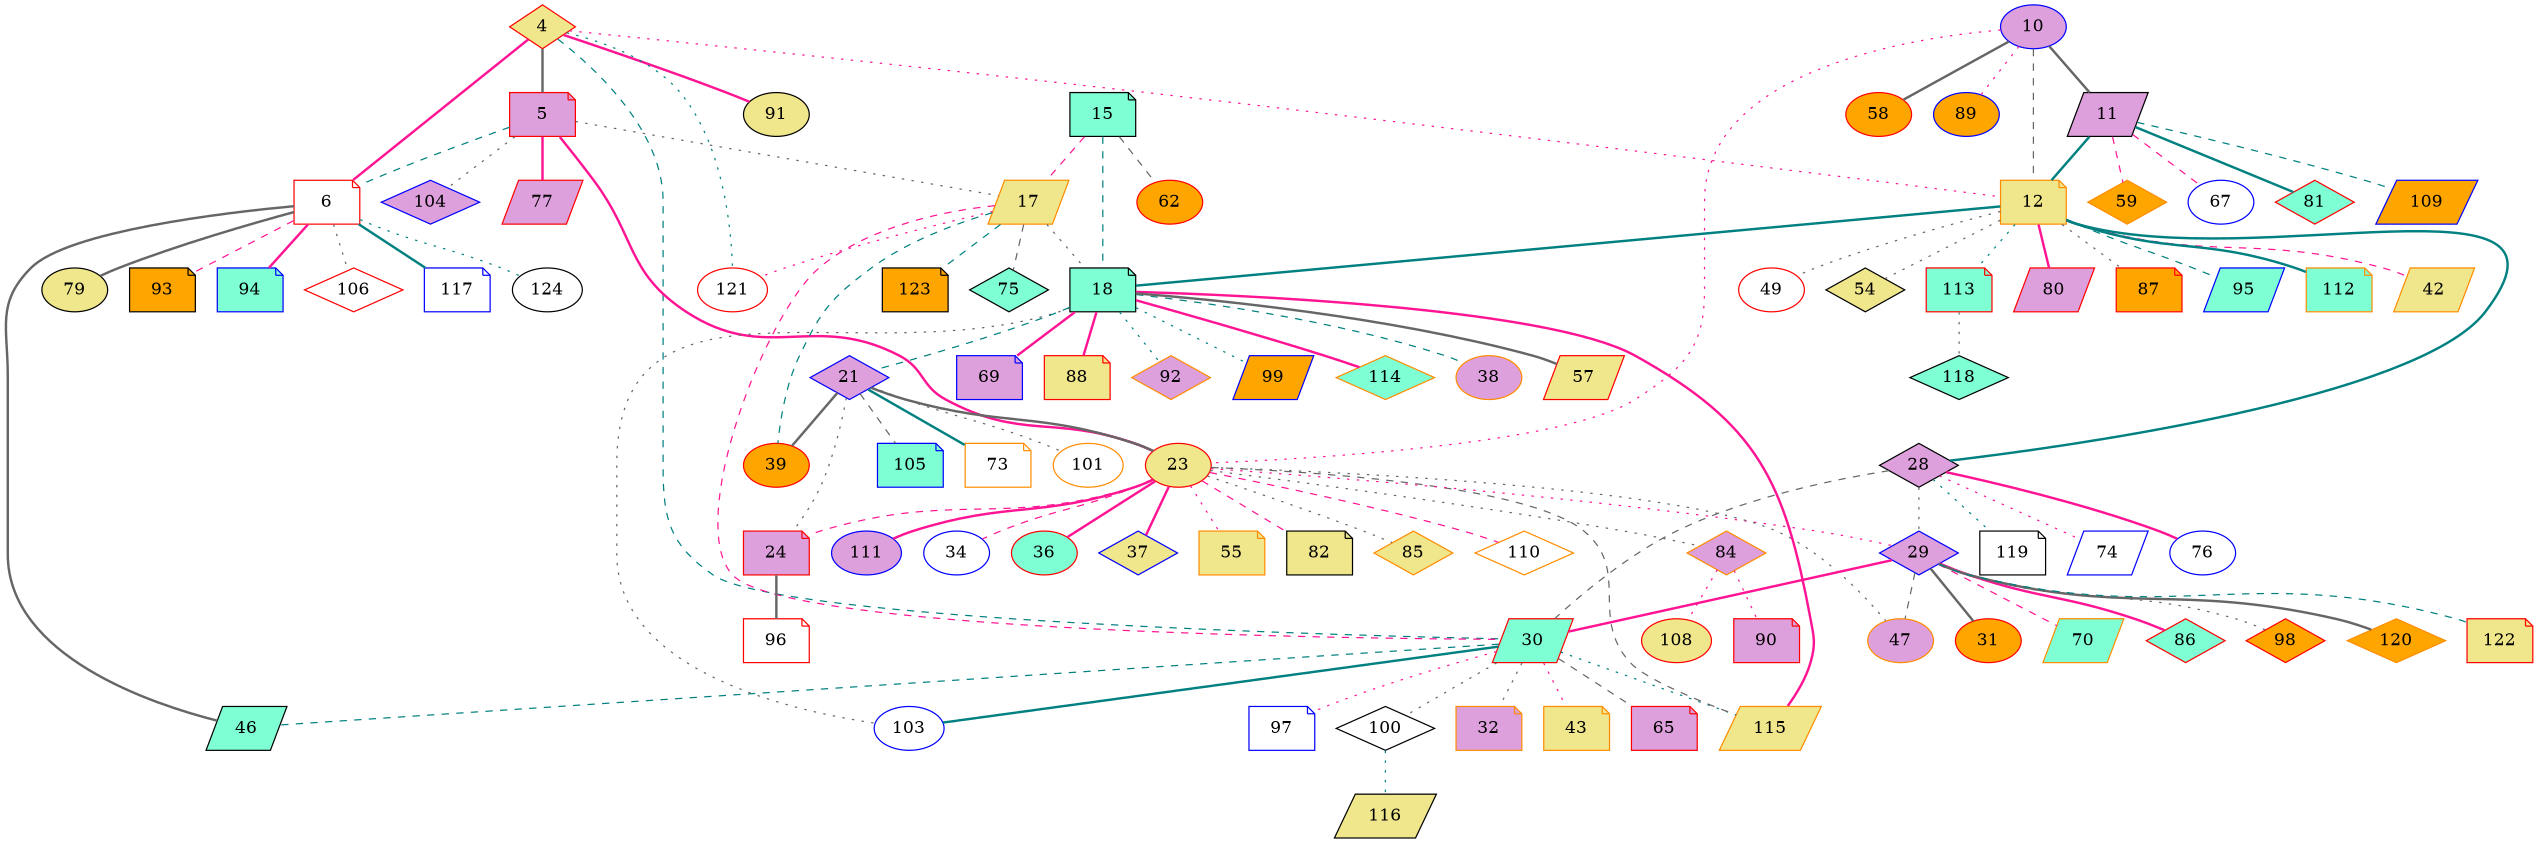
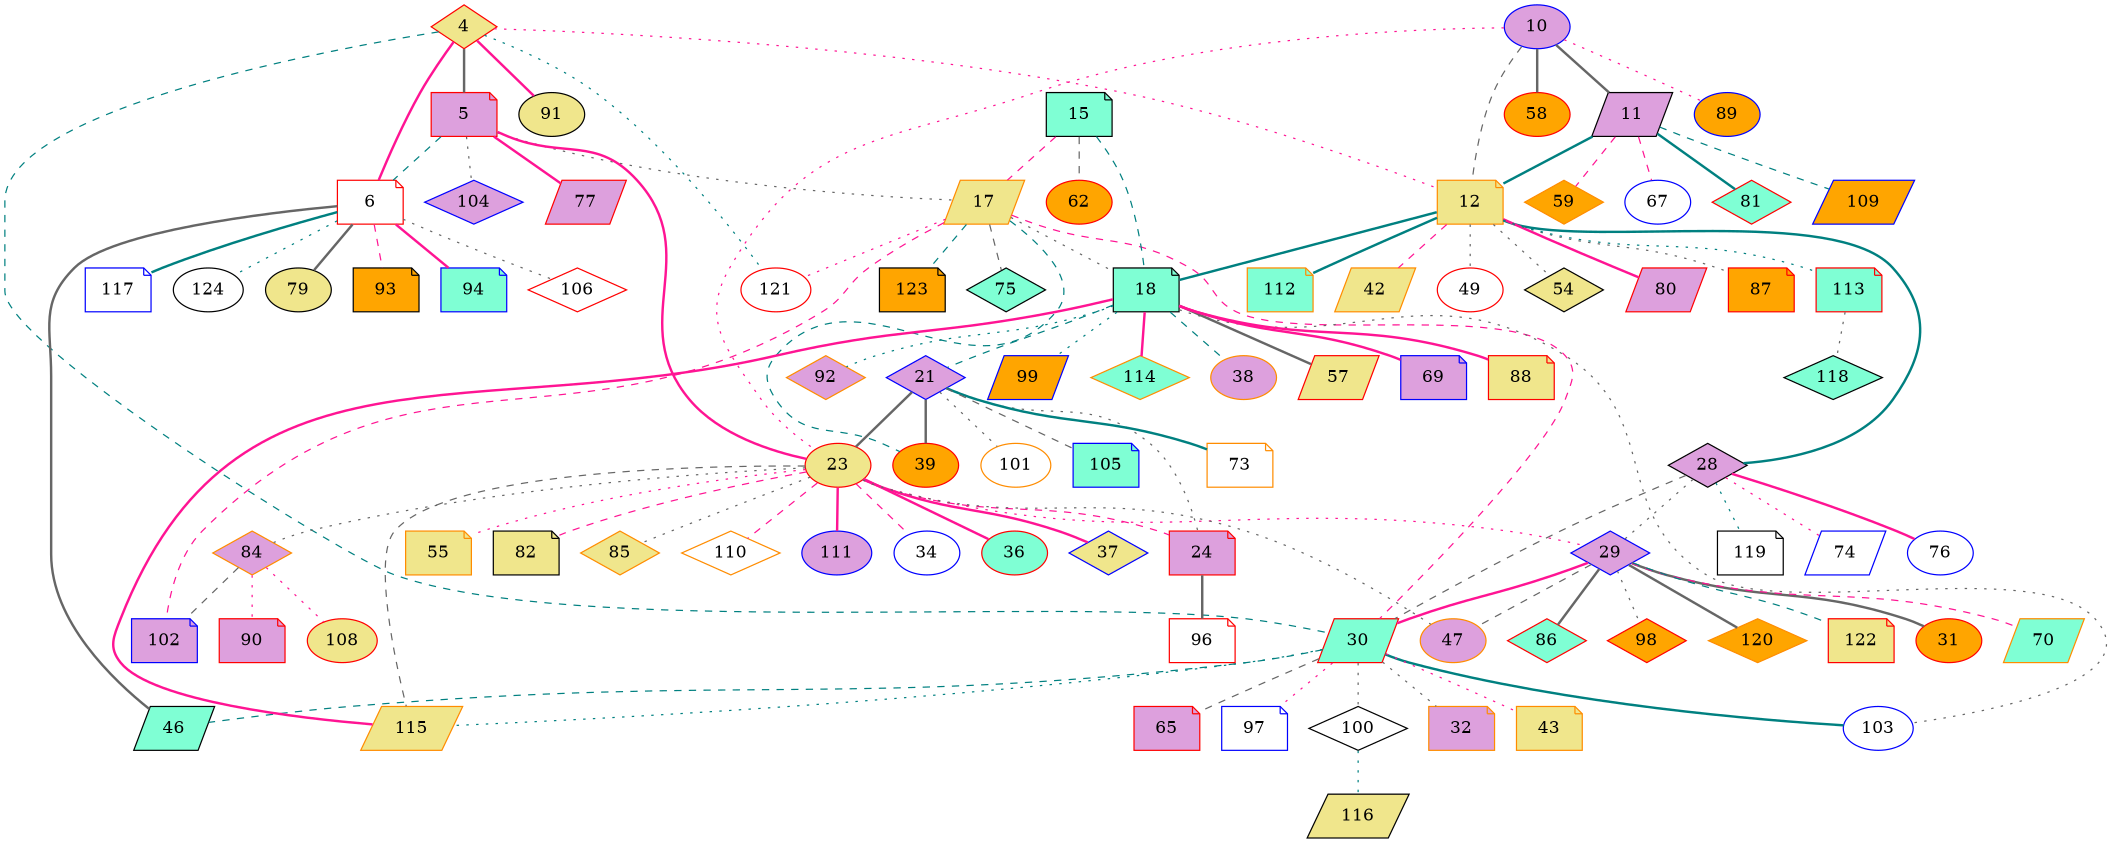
node "95": removed
edge "29" -- "86": color deeppink -> gray40
node "102": added
